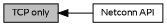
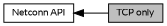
edge "Netconn API" -> "TCP only": reversed
